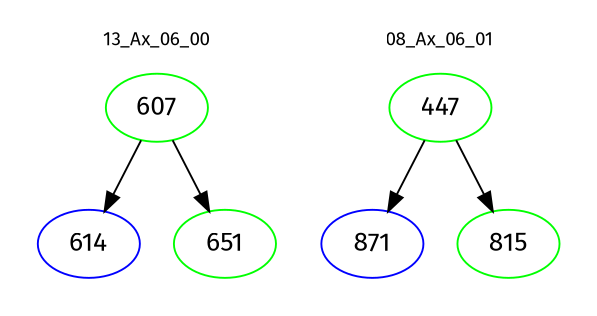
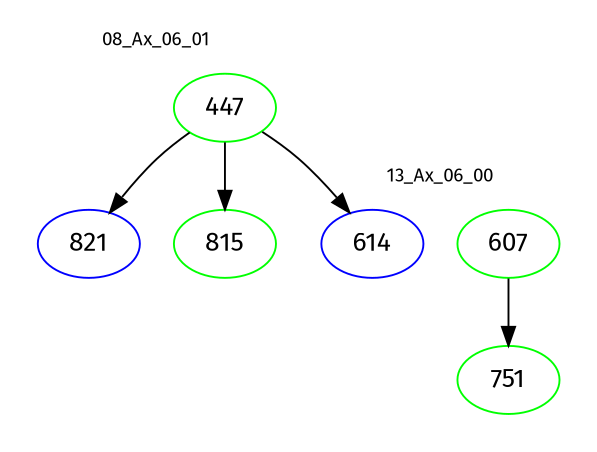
edge "607" -> "614": now "447" -> "614"
node "651": label "651" -> "751"
node "871": label "871" -> "821"
